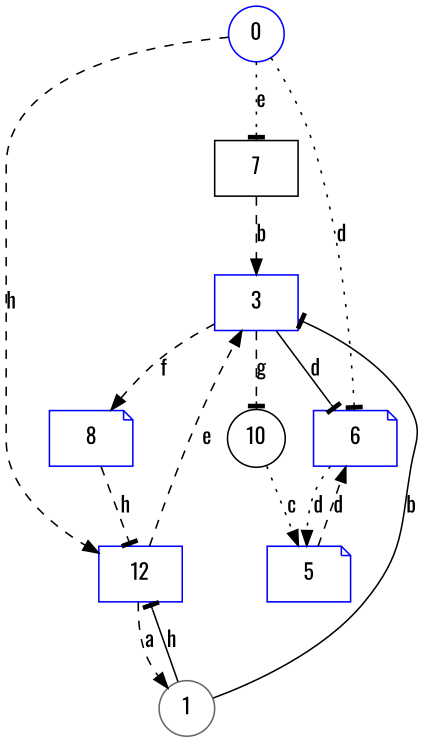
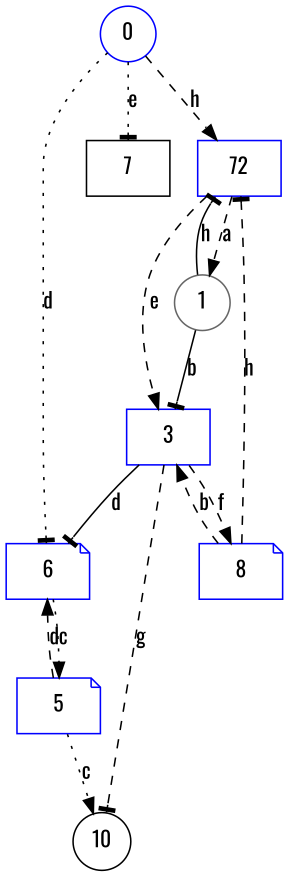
edge "7" -> "3": now "8" -> "3"
edge "10" -> "5": reversed
edge "6" -> "5": label "d" -> "c"
node "12": label "12" -> "72"
